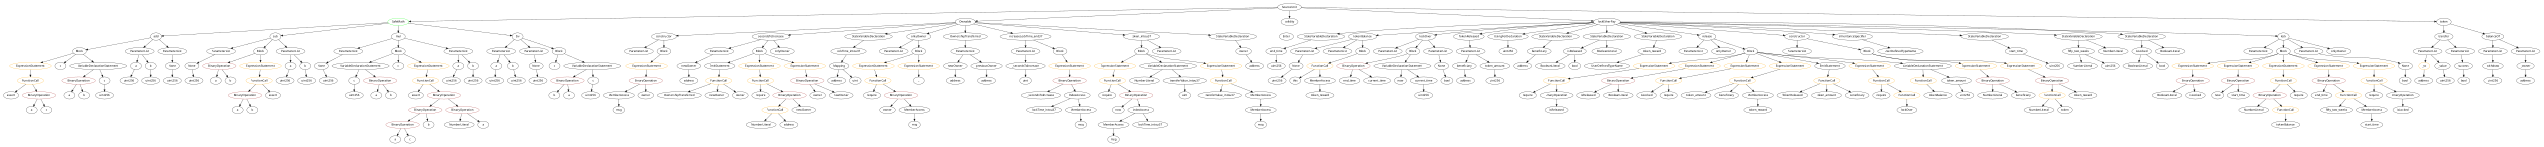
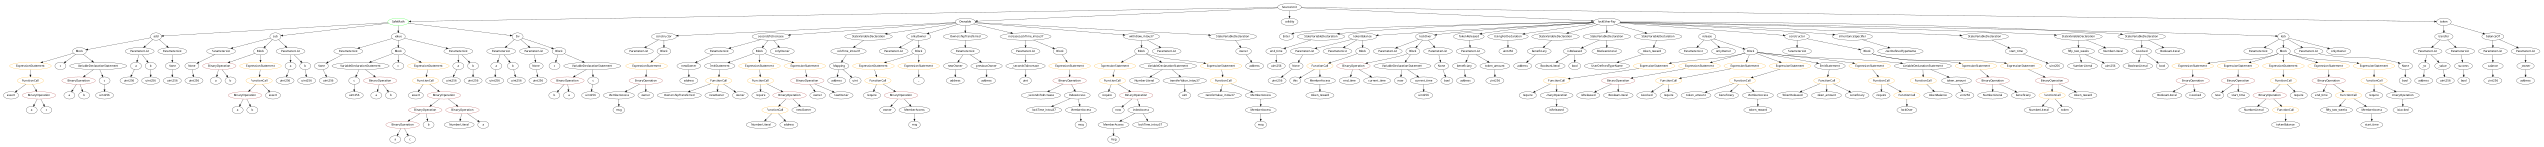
edge "lockEtherPay" -> "release": now "lockEtherPay" -> "Enter"
node "mul": label "mul" -> "value"
node "increaseLockTime_end37": label "increaseLockTime_end37" -> "increaseLockTime_intou37"
node "token_intou37": label "token_intou37" -> "withdraw_intou37"
node "_to": color orange -> black
node "withdraw": label "withdraw" -> "balance"
